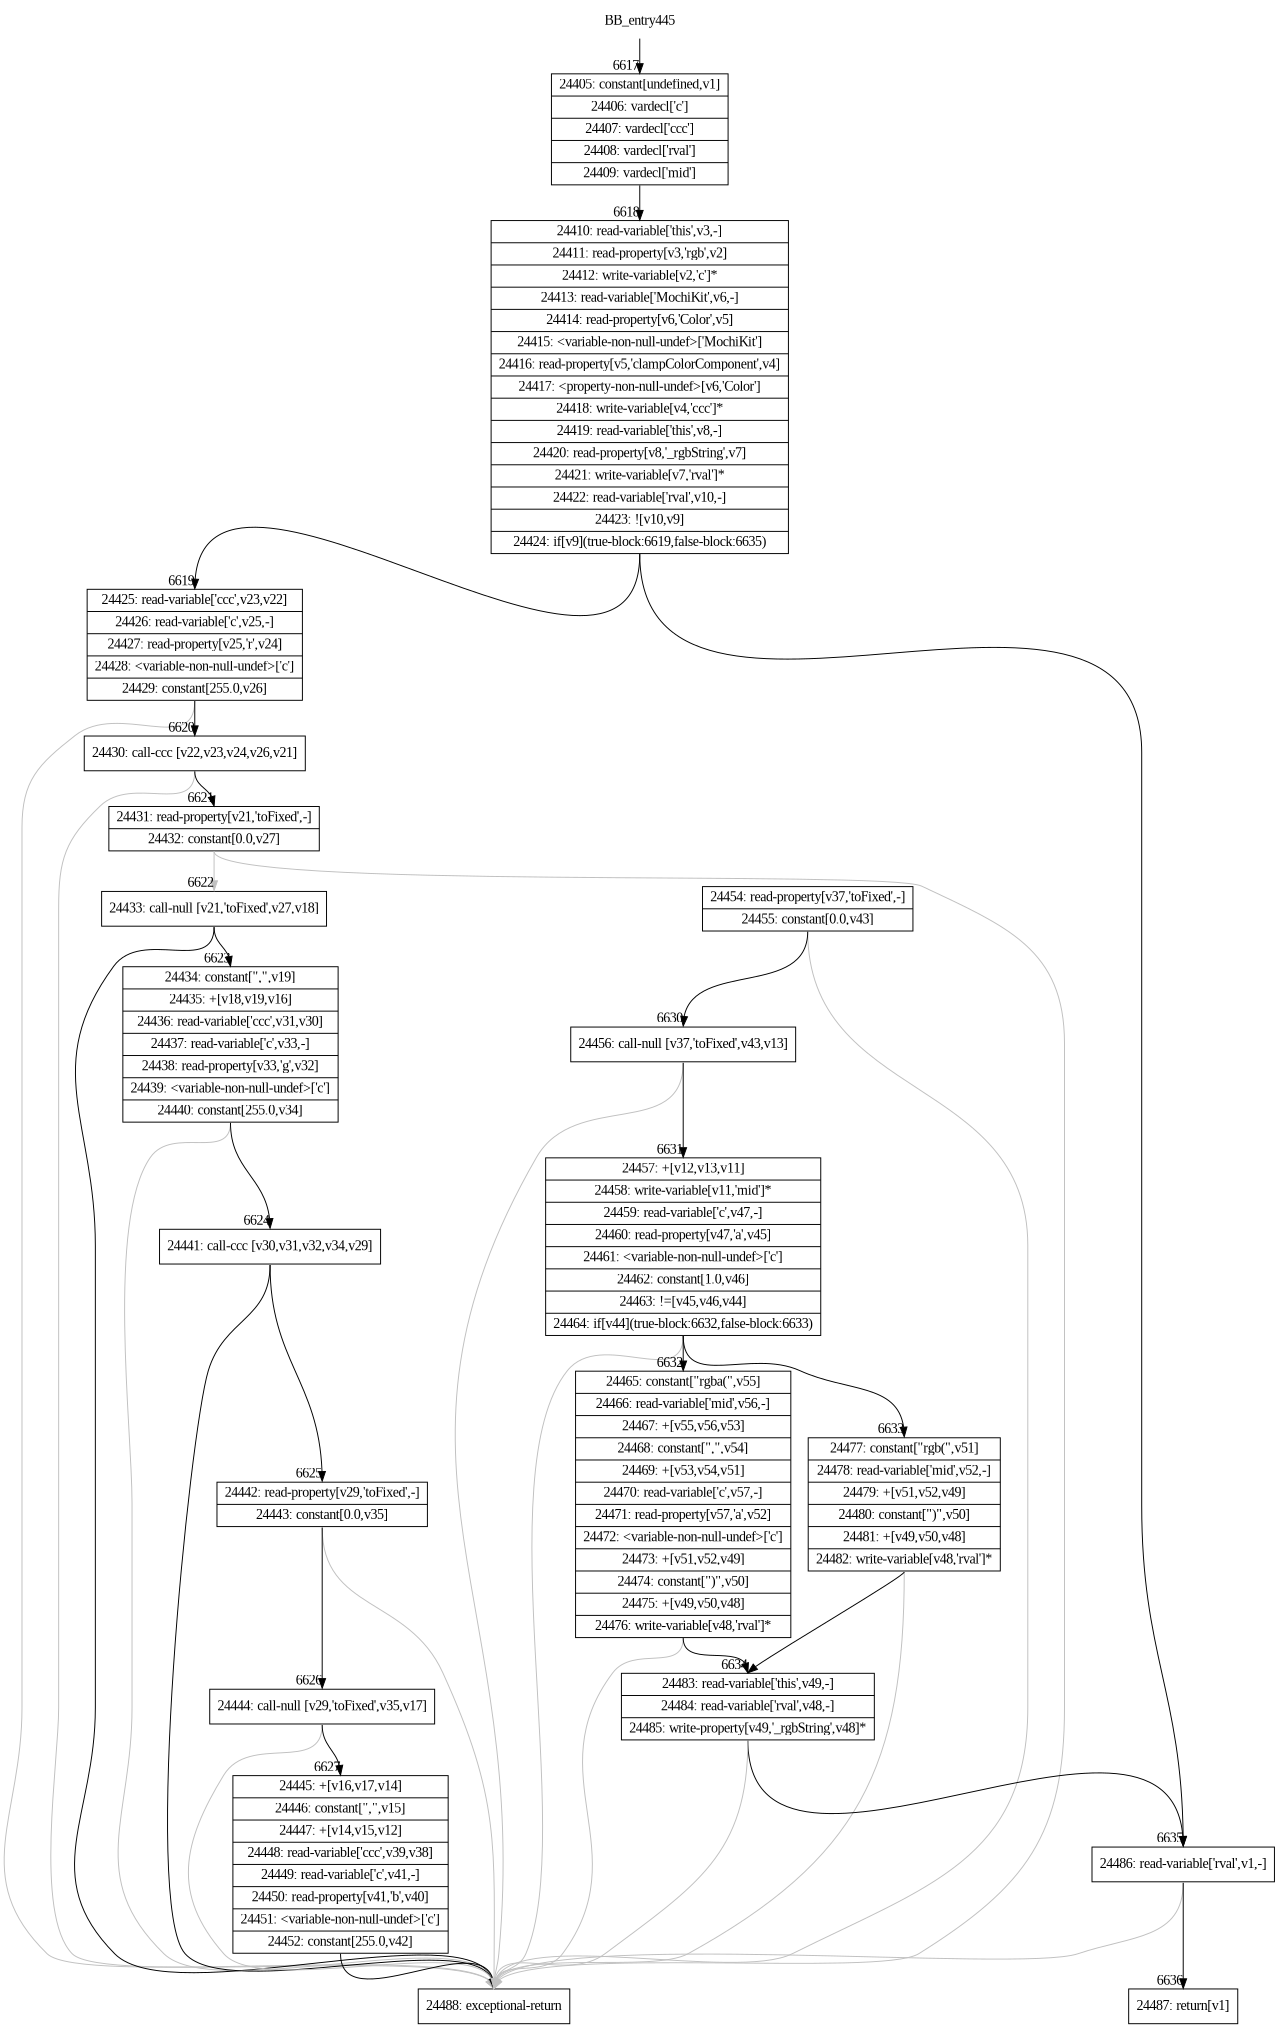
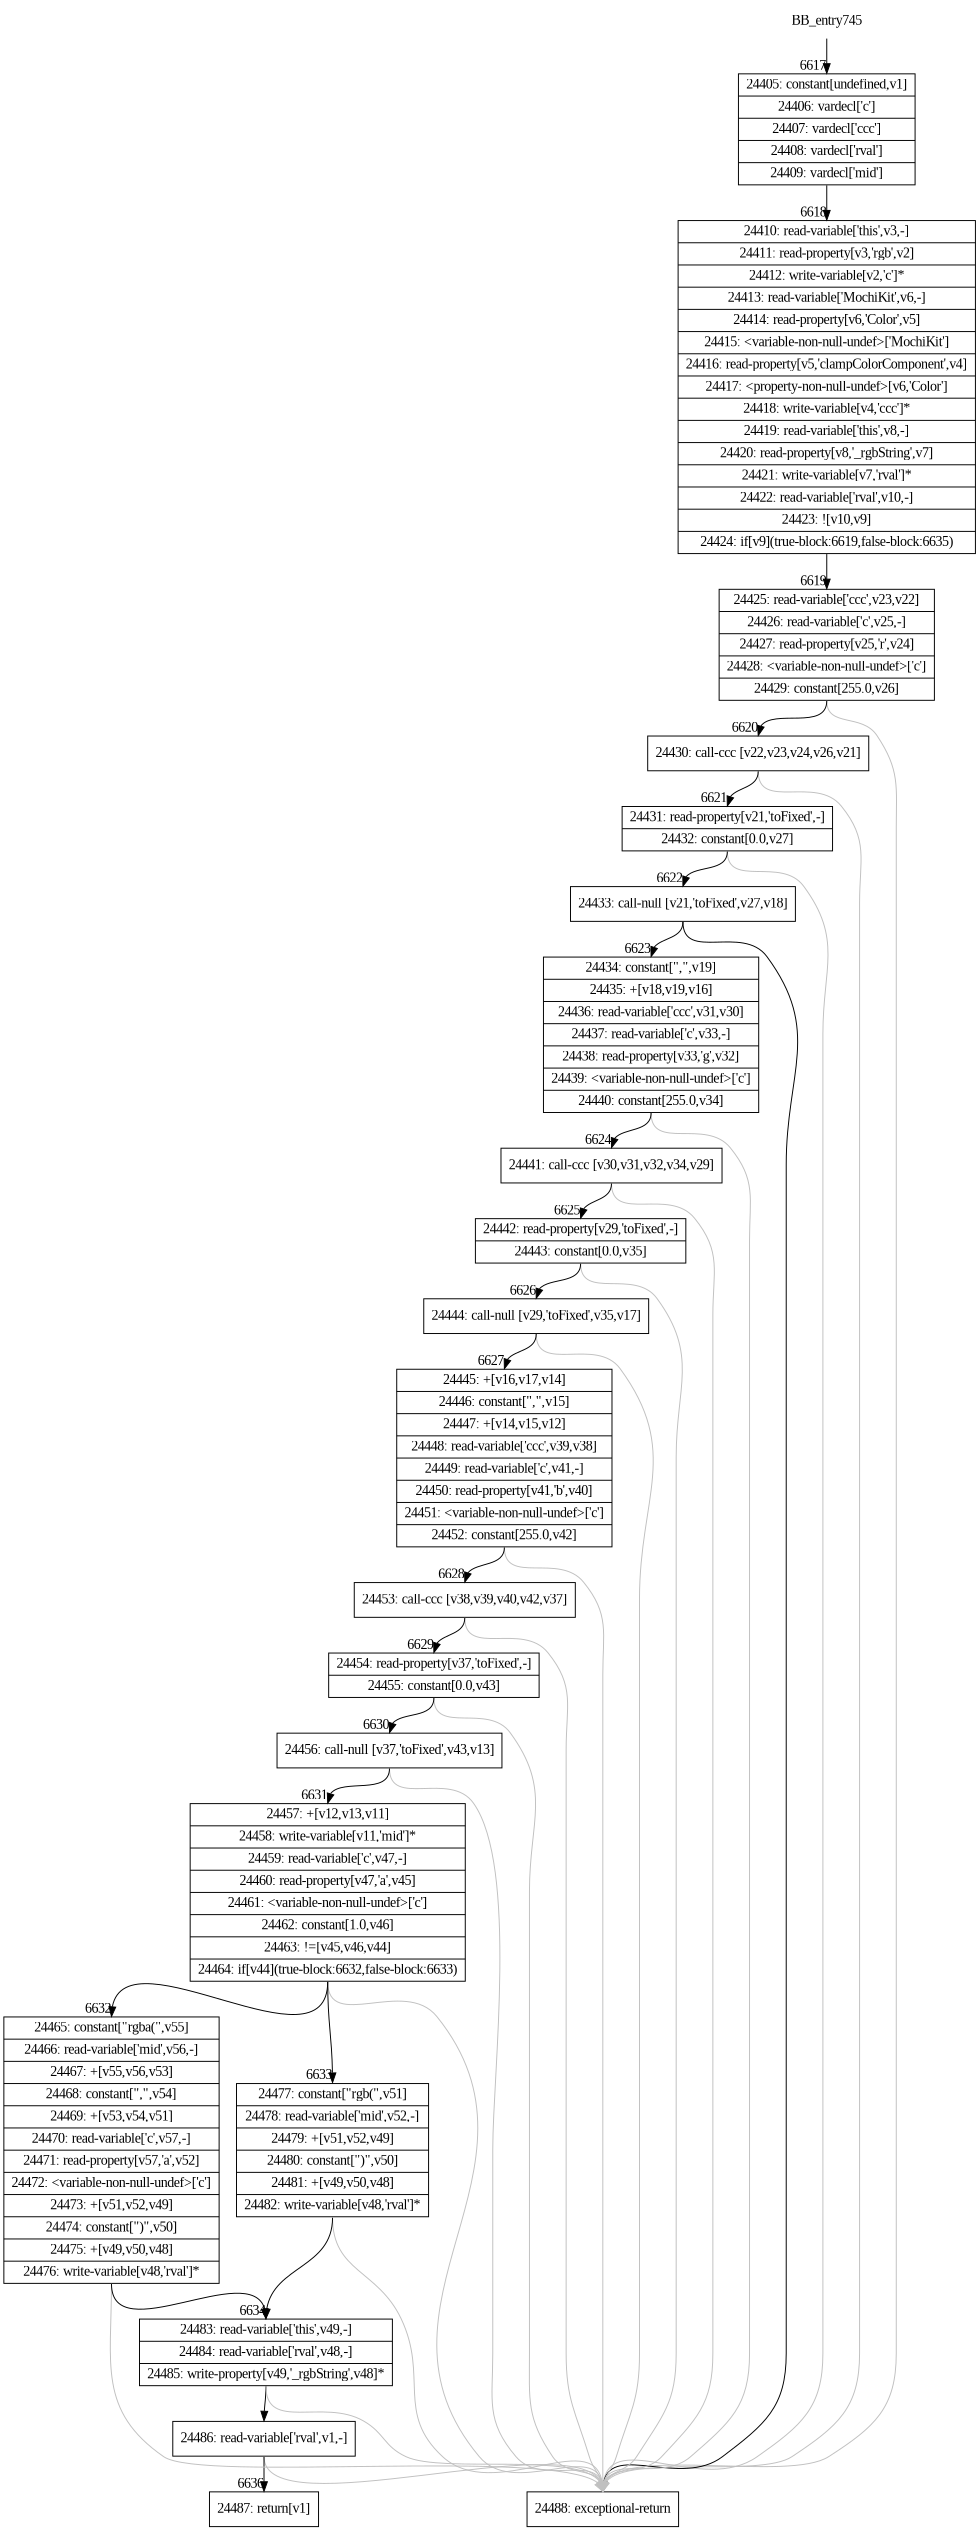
node "BB_entry445": label "BB_entry445" -> "BB_entry745"
edge "24431: read-property[v21,'toFixed',-]" -> "24433: call-null [v21,'toFixed',v27,v18]": color gray -> black
edge "24410: read-variable['this',v3,-]" -> "24486: read-variable['rval',v1,-]": removed
node "24453: call-ccc [v38,v39,v40,v42,v37]": added
edge "24441: call-ccc [v30,v31,v32,v34,v29]" -> "24488: exceptional-return": color black -> gray
edge "24445: +[v16,v17,v14]" -> "24488: exceptional-return": color black -> gray
